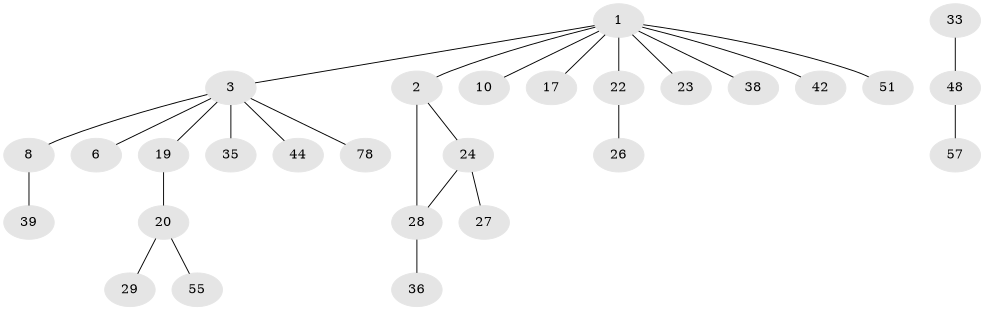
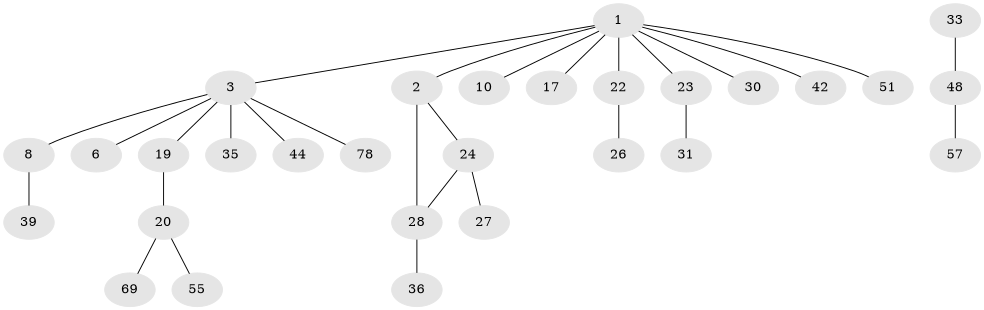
node "38": label "38" -> "30"
node "31": added
node "29": label "29" -> "69"
